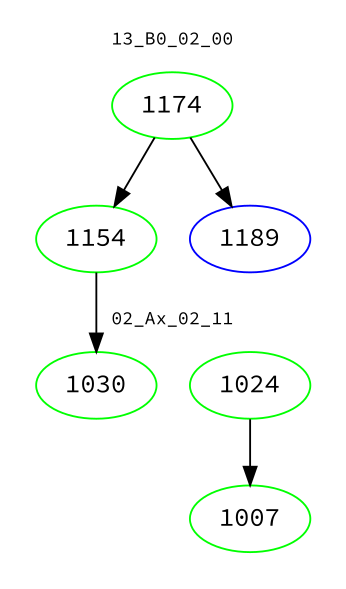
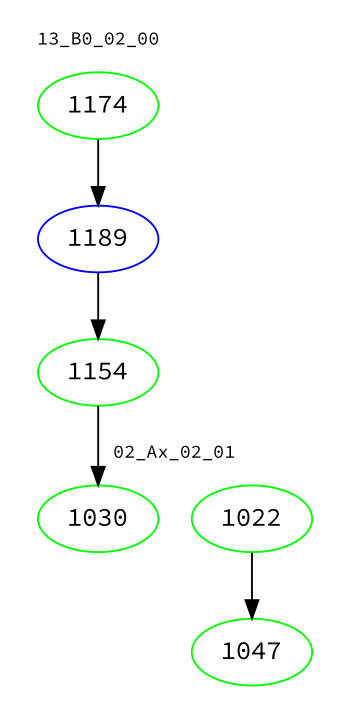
edge "1174" -> "1154": now "1189" -> "1154"
cluster "02_Ax_02_11": label "02_Ax_02_11" -> "02_Ax_02_01"
node "1024": label "1024" -> "1022"
node "1007": label "1007" -> "1047"
